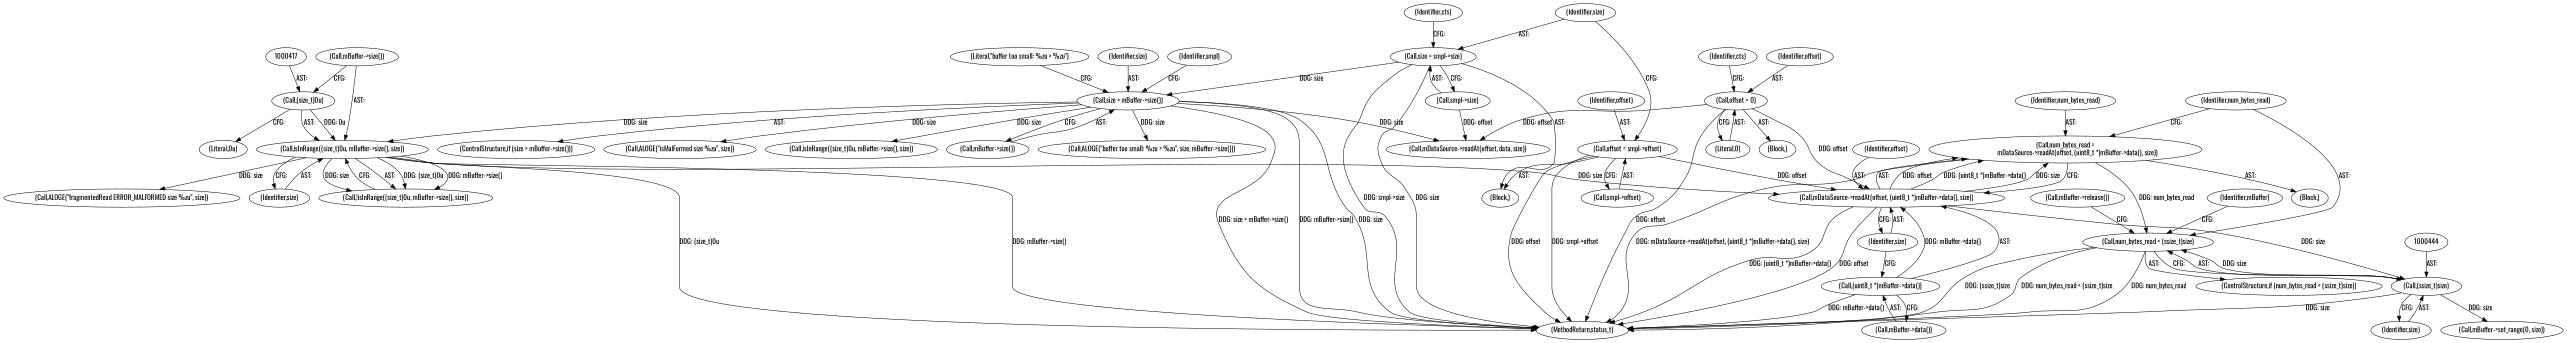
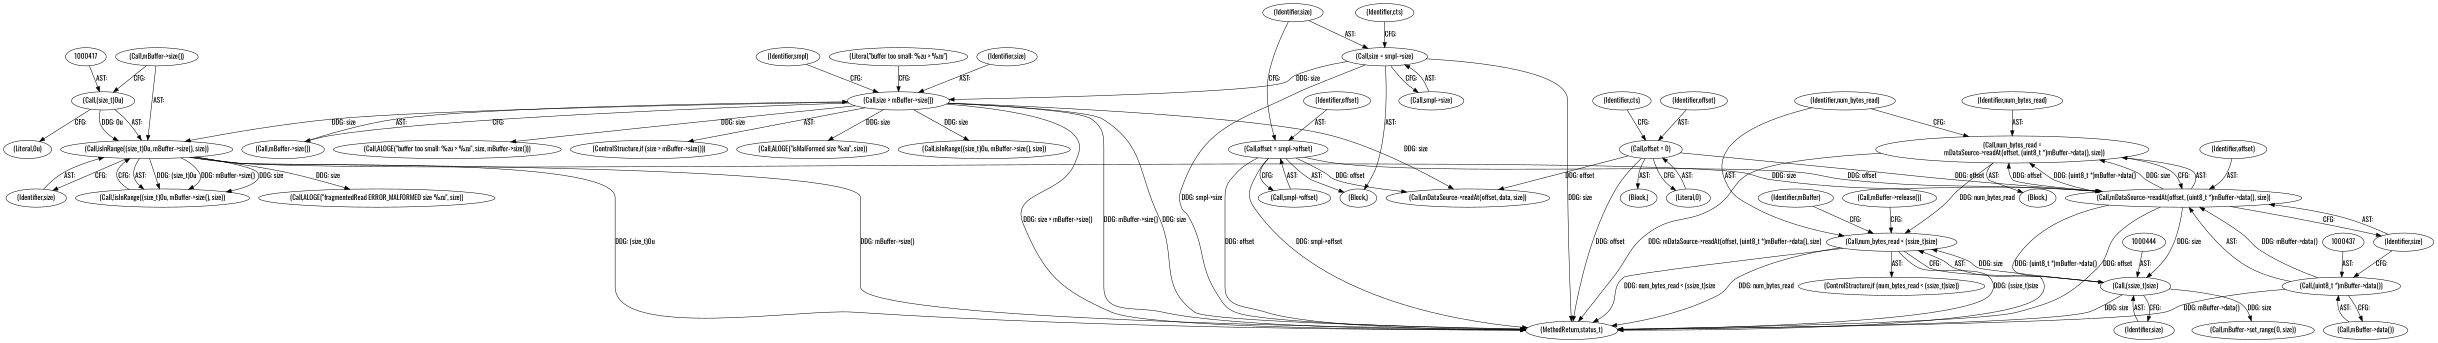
edge "(Call,smpl->size)" -> "(Call,mDataSource->readAt(offset, data, size))": now "(Call,offset = smpl->offset)" -> "(Call,mDataSource->readAt(offset, data, size))"
node "1000437": added
